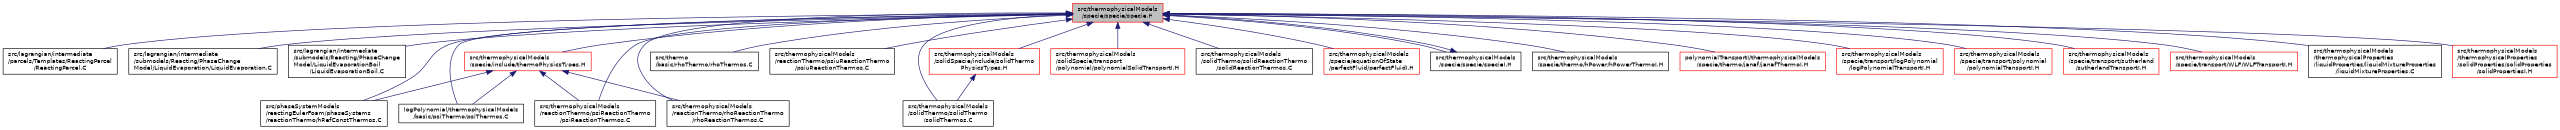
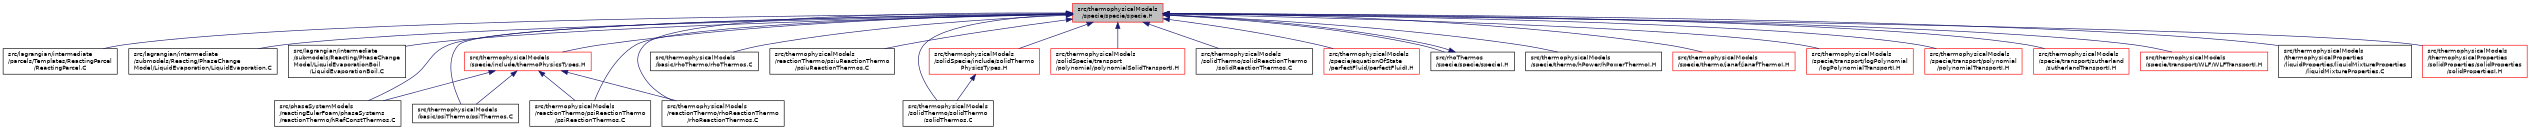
node "src/thermo /basic/rhoThermo/rhoThermos.C": label "src/thermo /basic/rhoThermo/rhoThermos.C" -> "src/thermophysicalModels /basic/rhoThermo/rhoThermos.C"
node "src/thermophysicalModels /specie/specie/specieI.H": label "src/thermophysicalModels /specie/specie/specieI.H" -> "src/rhoThermos /specie/specie/specieI.H"
node "polynomialTransportI/thermophysicalModels /specie/thermo/janaf/janafThermoI.H": label "polynomialTransportI/thermophysicalModels /specie/thermo/janaf/janafThermoI.H" -> "src/thermophysicalModels /specie/thermo/janaf/janafThermoI.H"
node "logPolynomial/thermophysicalModels /basic/psiThermo/psiThermos.C": label "logPolynomial/thermophysicalModels /basic/psiThermo/psiThermos.C" -> "src/thermophysicalModels /basic/psiThermo/psiThermos.C"
